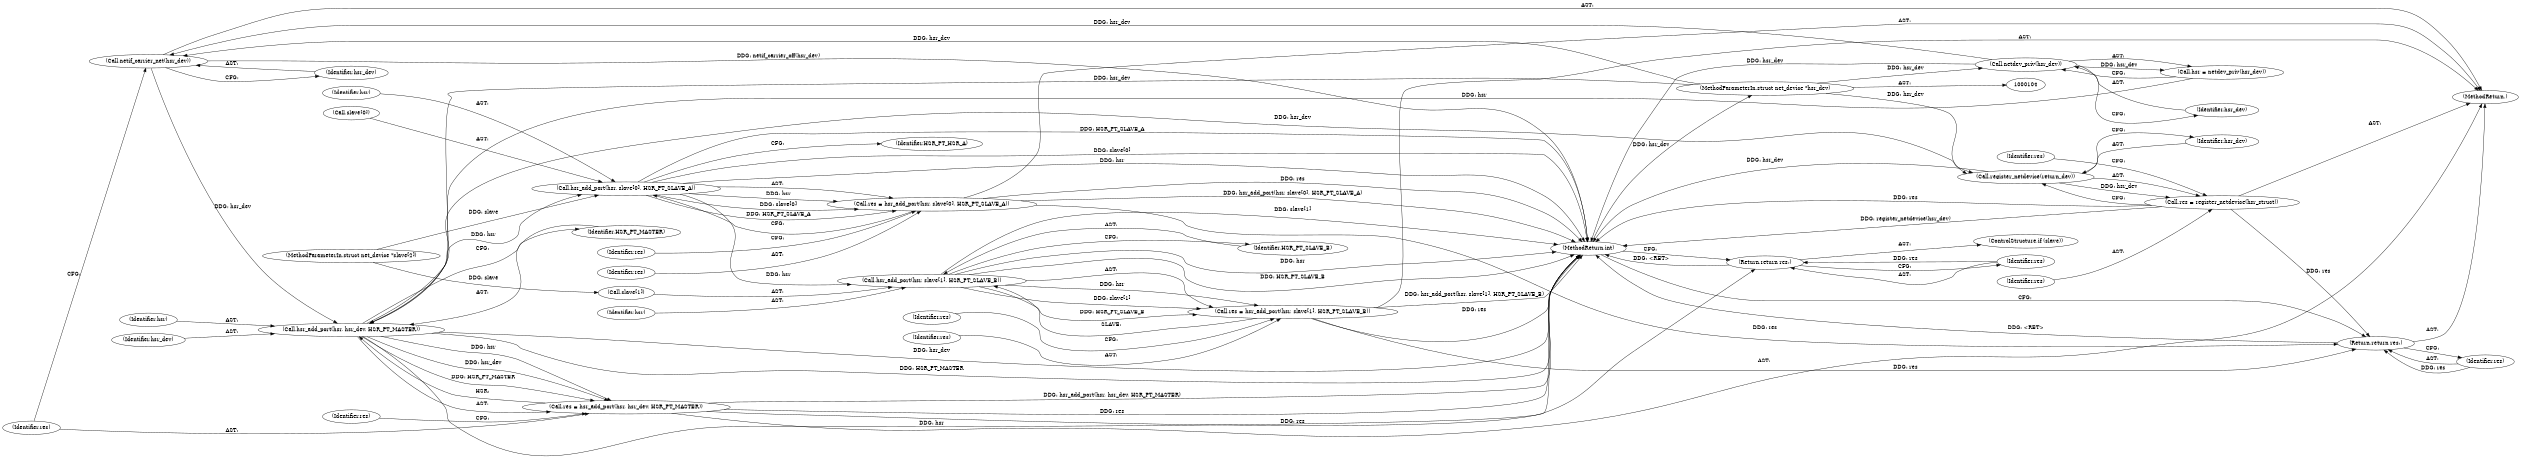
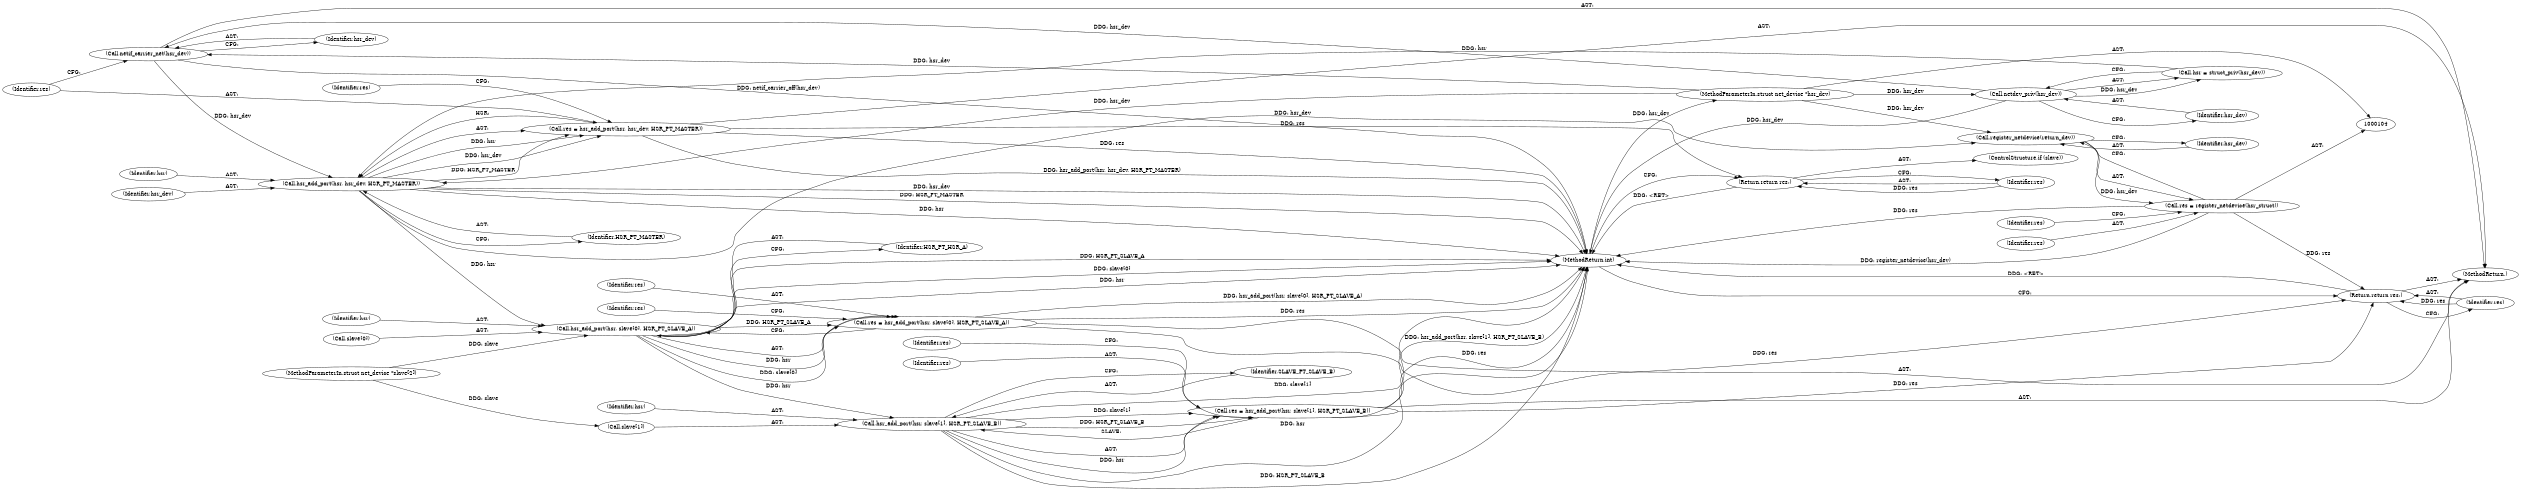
node "(Call,hsr = netdev_priv(hsr_dev))": label "(Call,hsr = netdev_priv(hsr_dev))" -> "(Call,hsr = struct_priv(hsr_dev))"
edge "(Call,res = register_netdevice(hsr_struct))" -> "(MethodReturn,)": now "(Call,res = register_netdevice(hsr_struct))" -> "1000104"
edge "(Call,register_netdevice(return_dev))" -> "(MethodReturn,int)": removed, label "DDG: hsr_dev"
edge "(Identifier,HSR_PT_HSR_A)" -> "(Call,hsr_add_port(hsr, slave[0], HSR_PT_SLAVE_A))": added, label "AST:"
node "(Identifier,HSR_PT_SLAVE_B)": label "(Identifier,HSR_PT_SLAVE_B)" -> "(Identifier,SLAVE_PT_SLAVE_B)"
